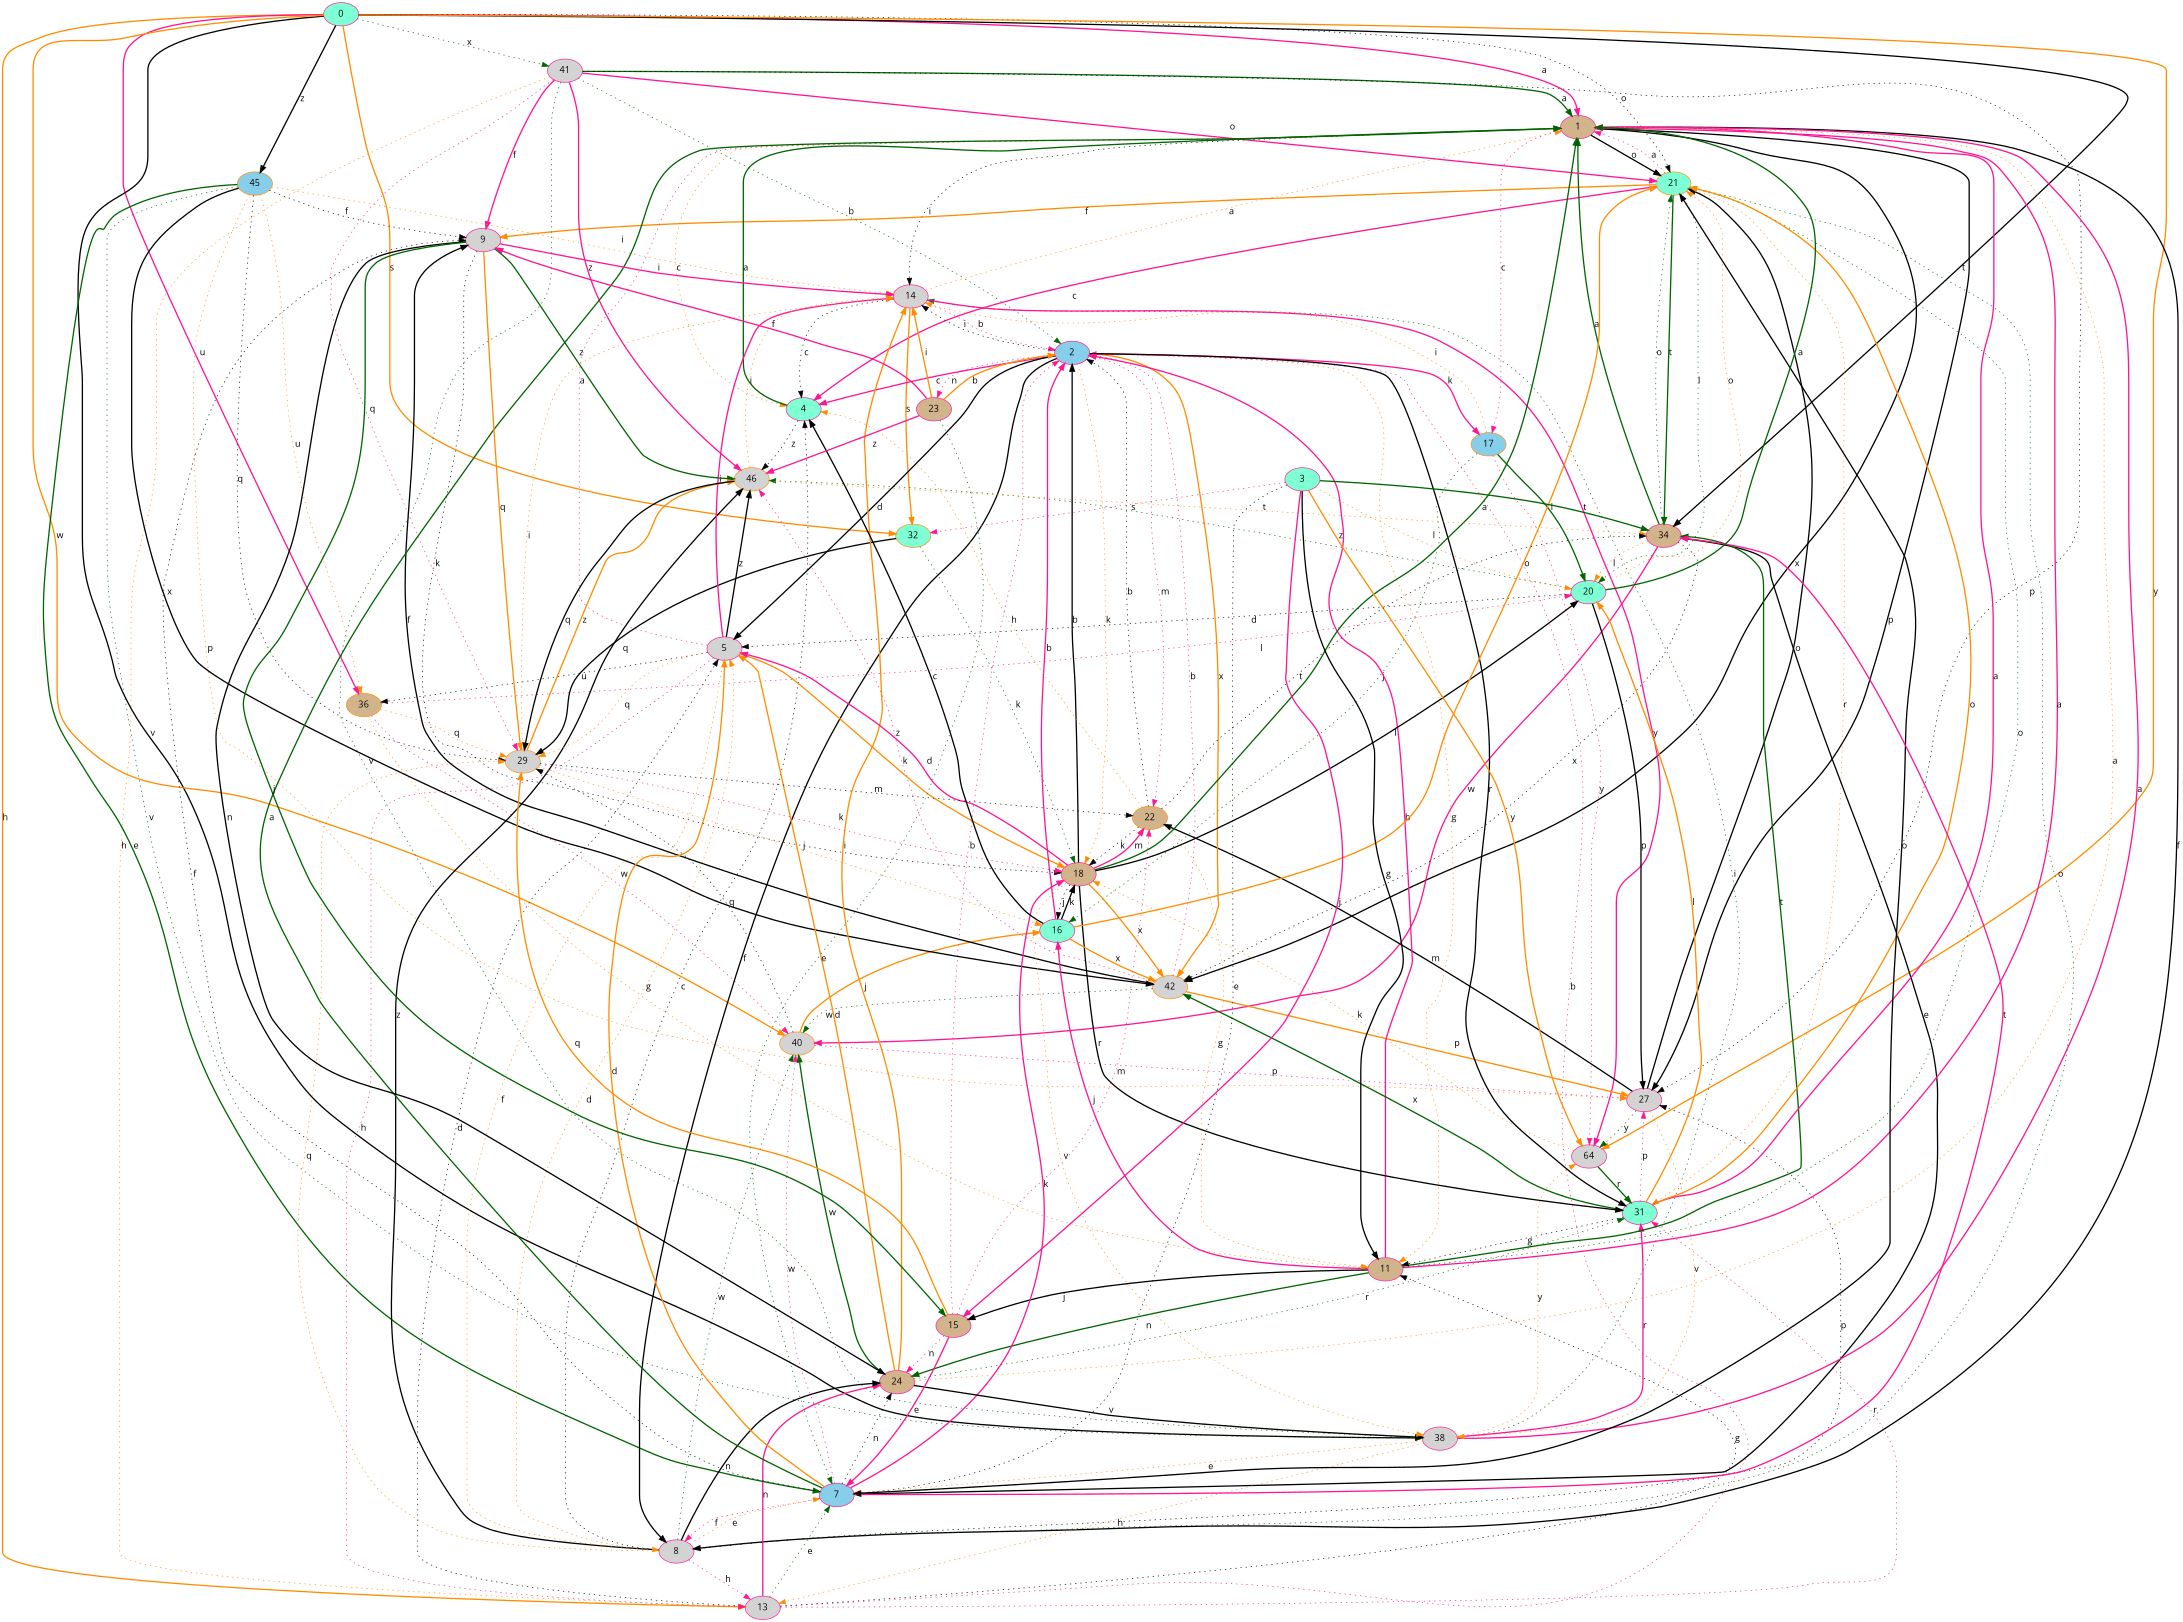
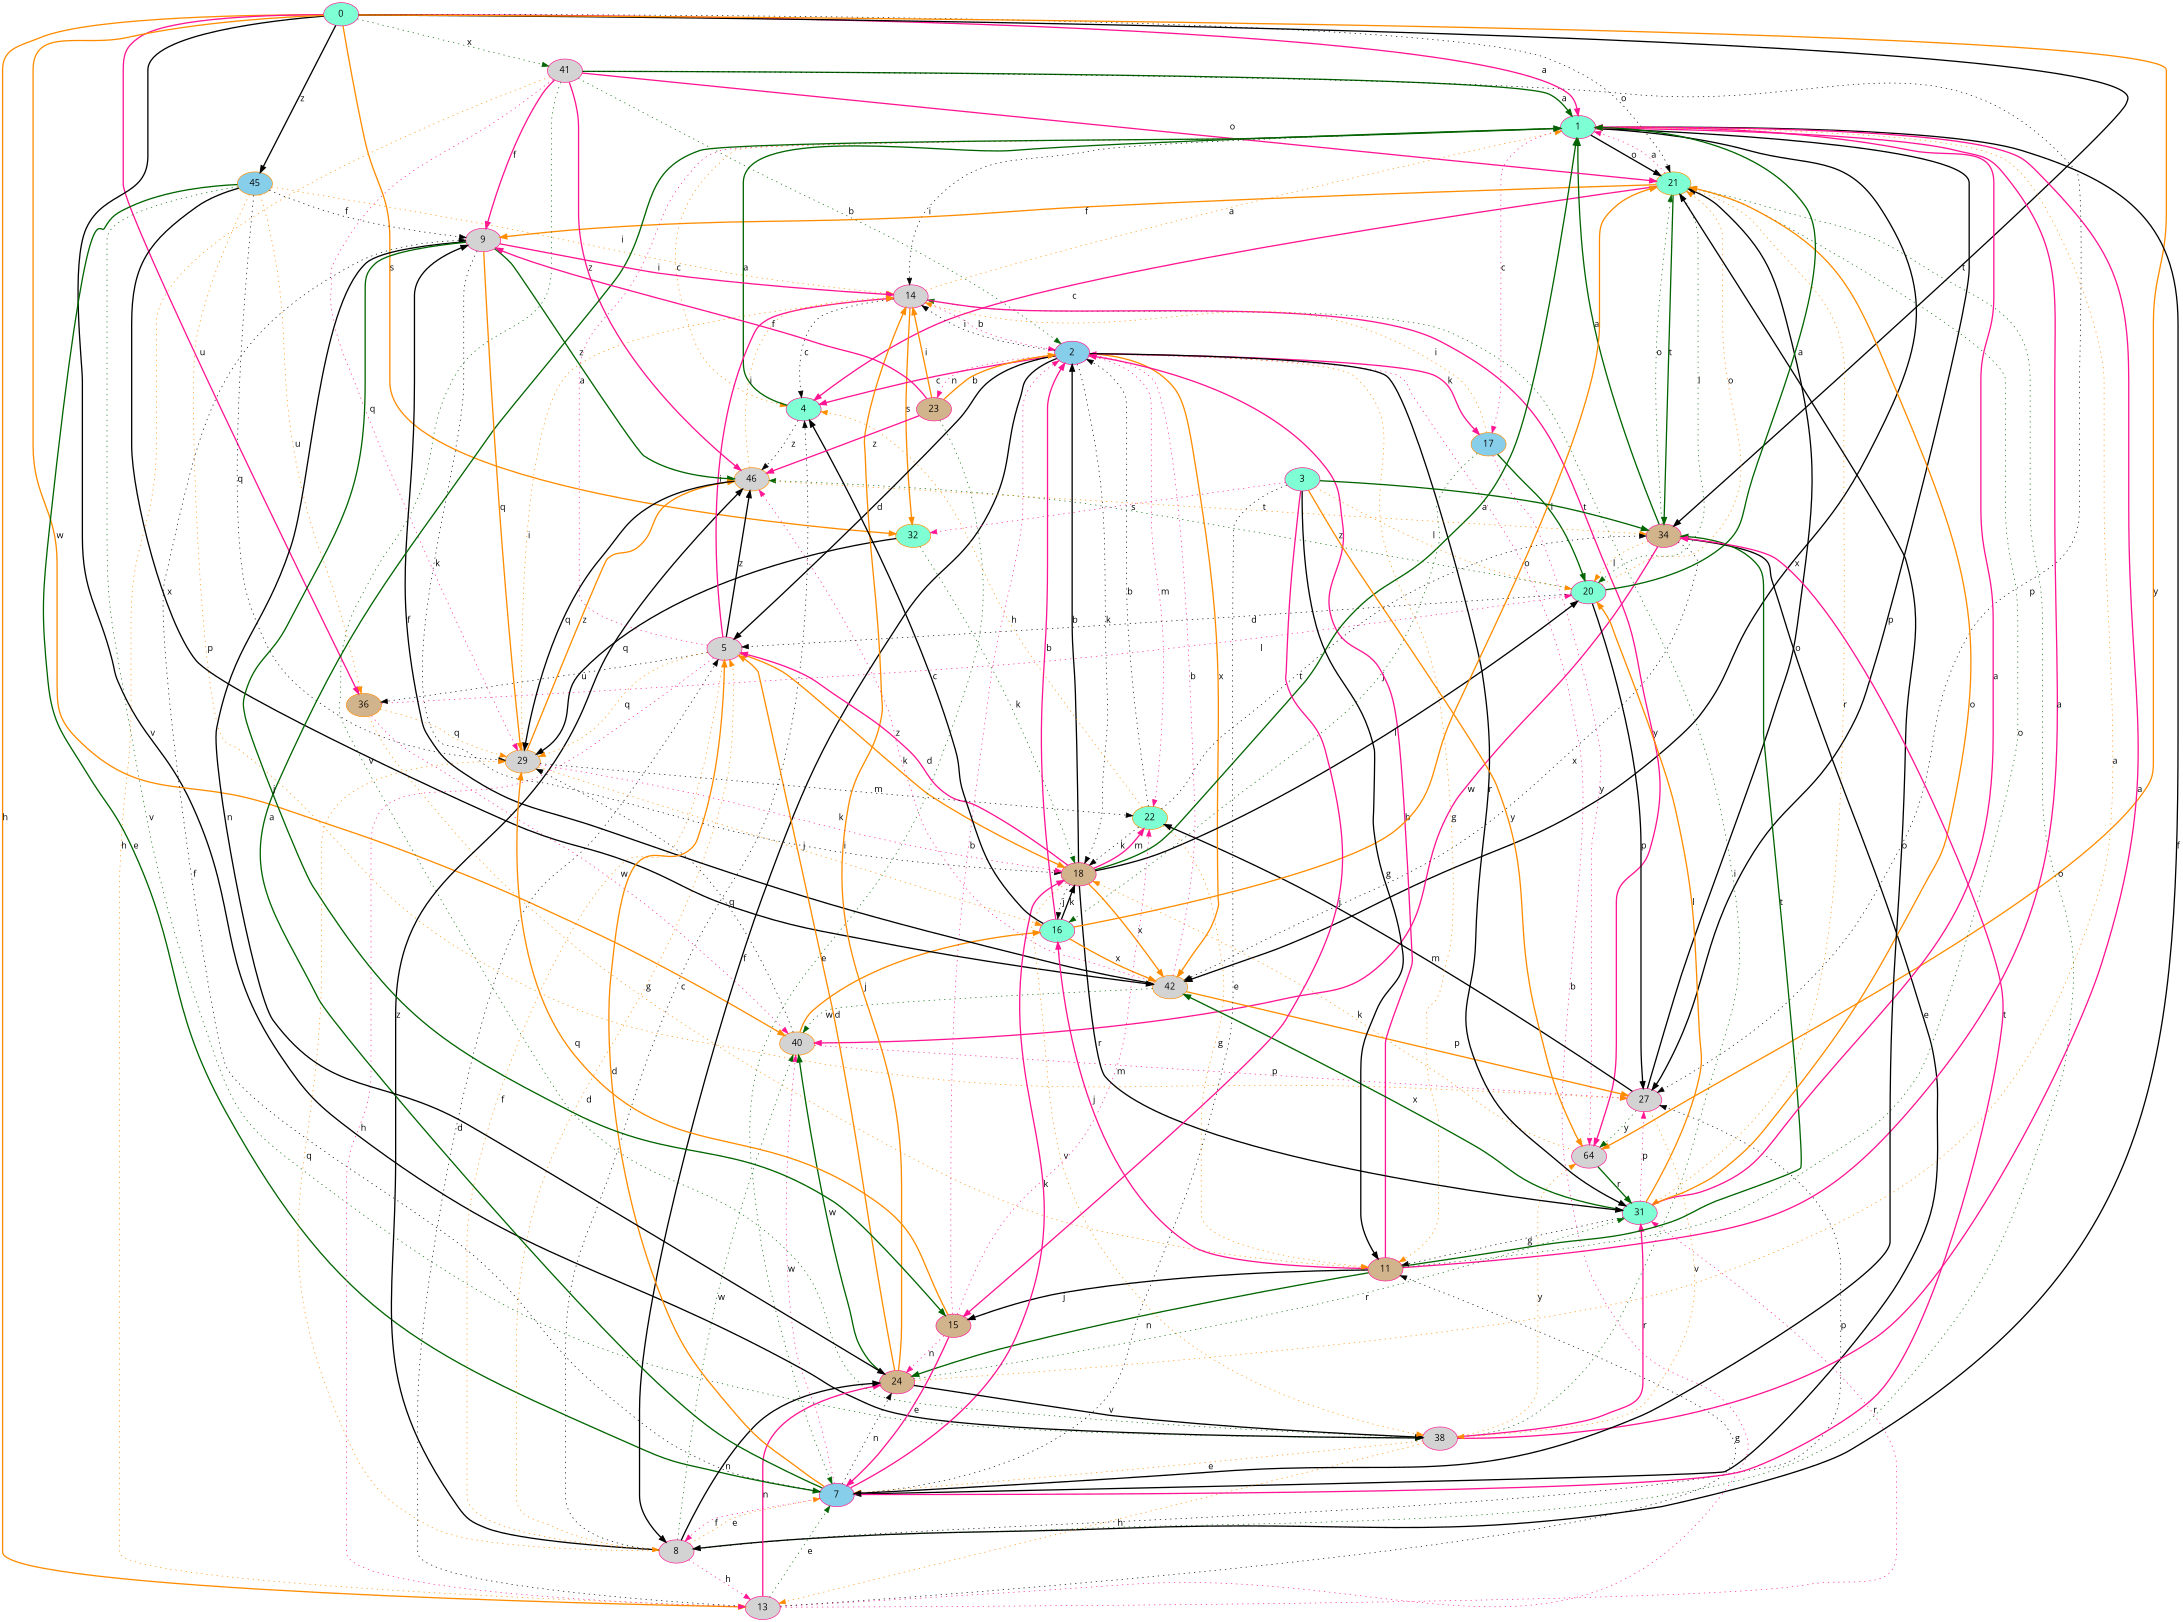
node "1": fillcolor tan -> aquamarine
edge "2" -> "18": color darkorange -> black
node "22": fillcolor tan -> aquamarine
